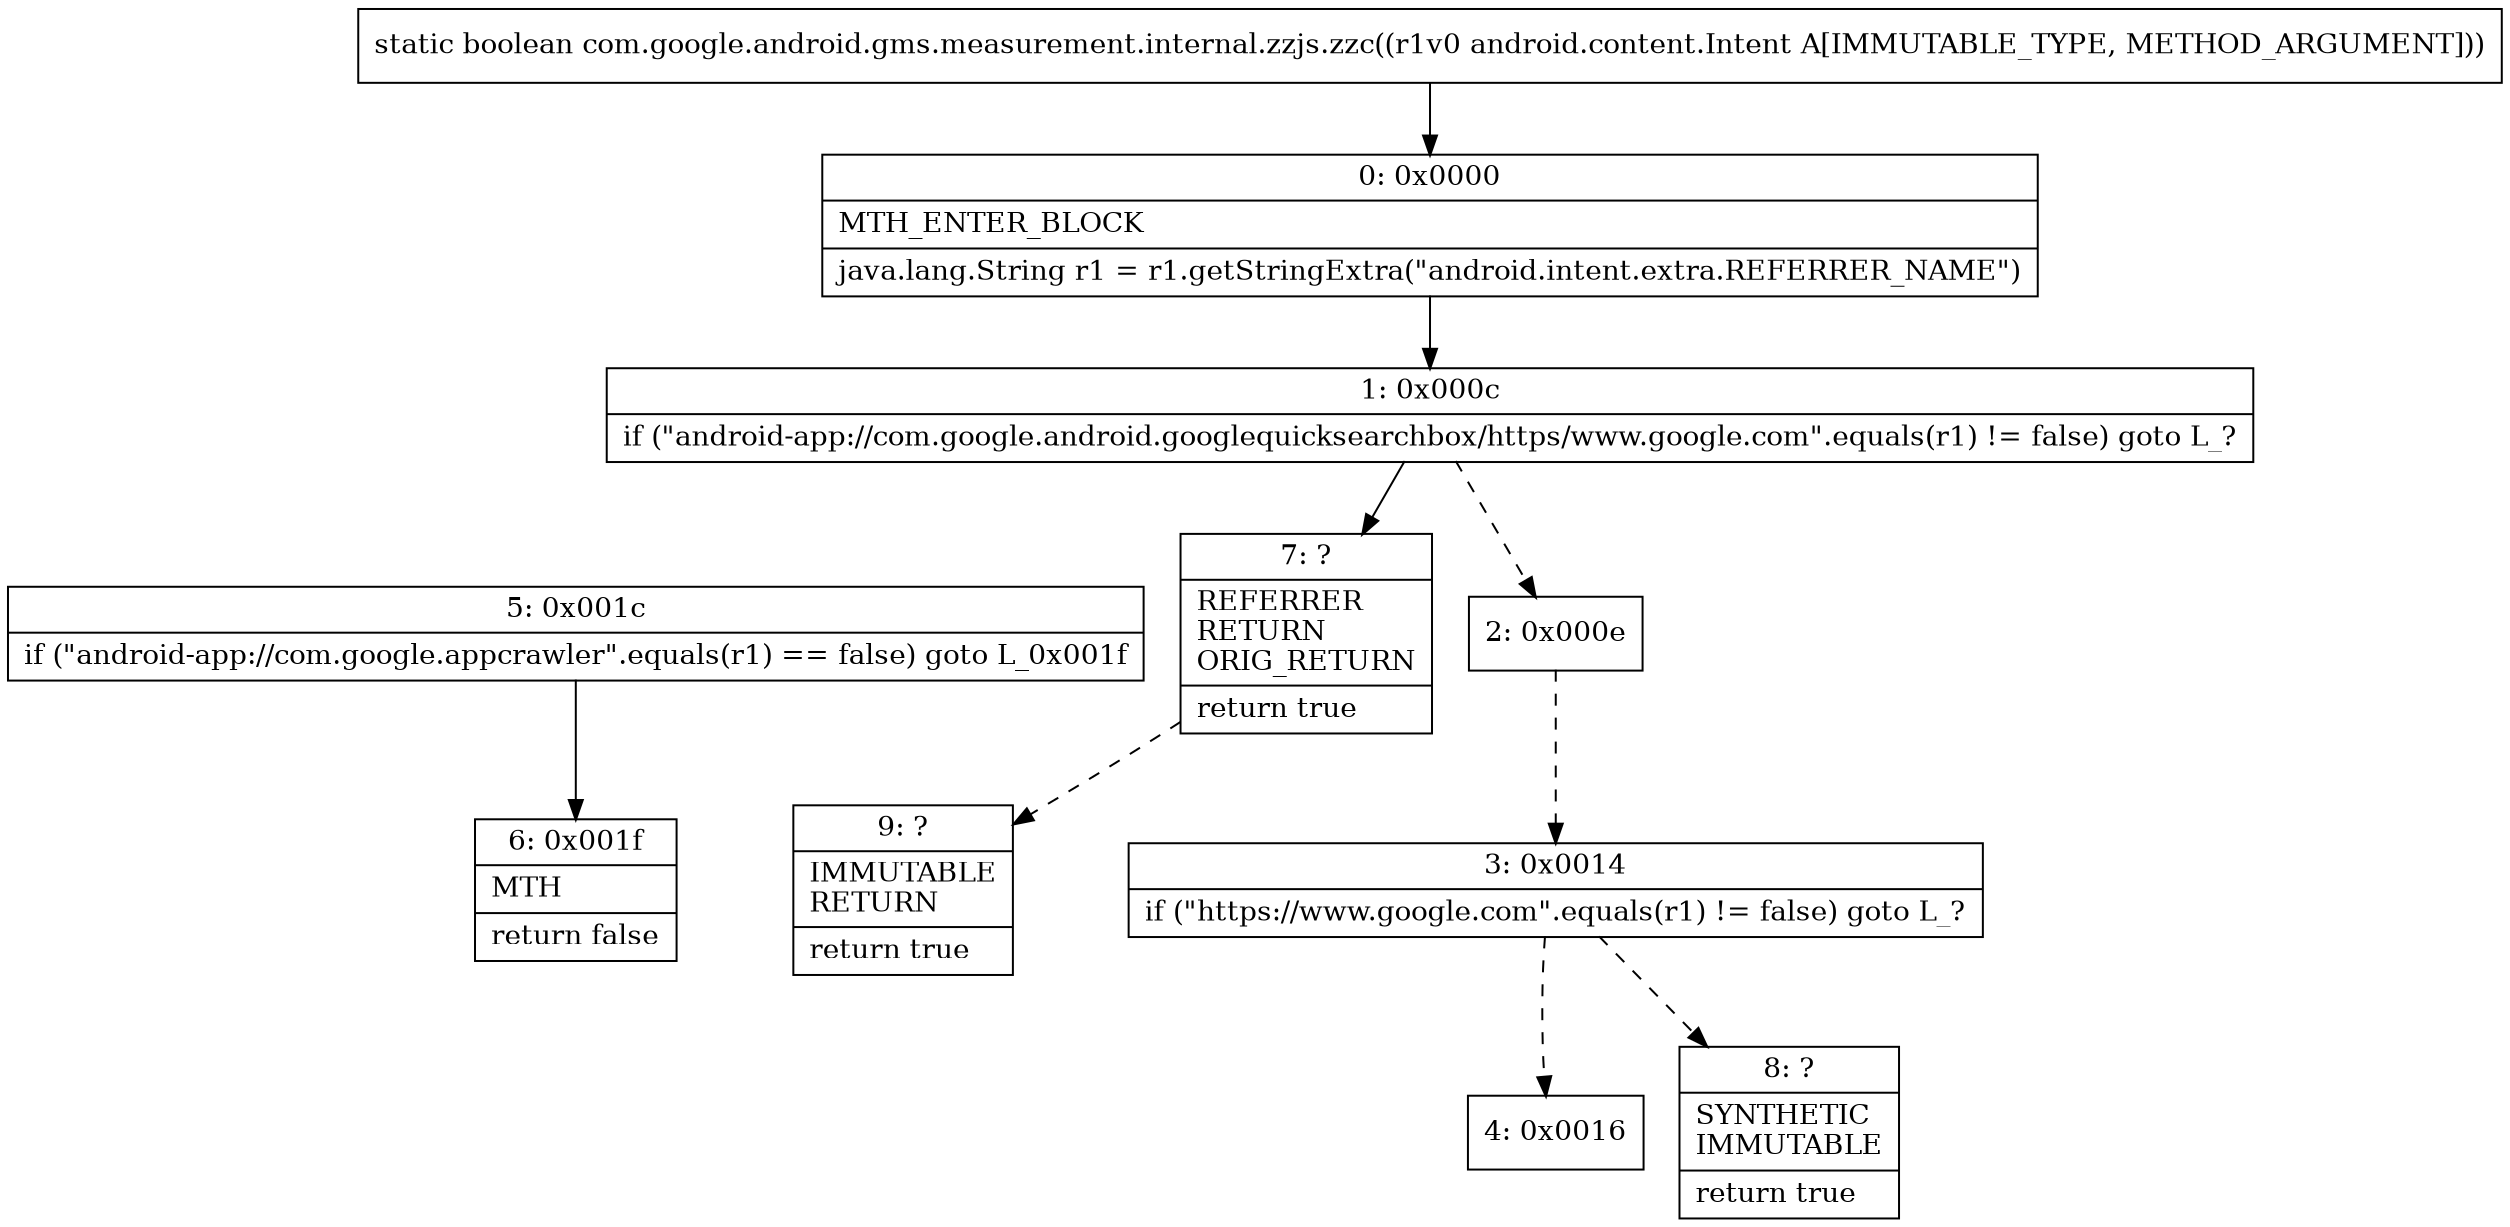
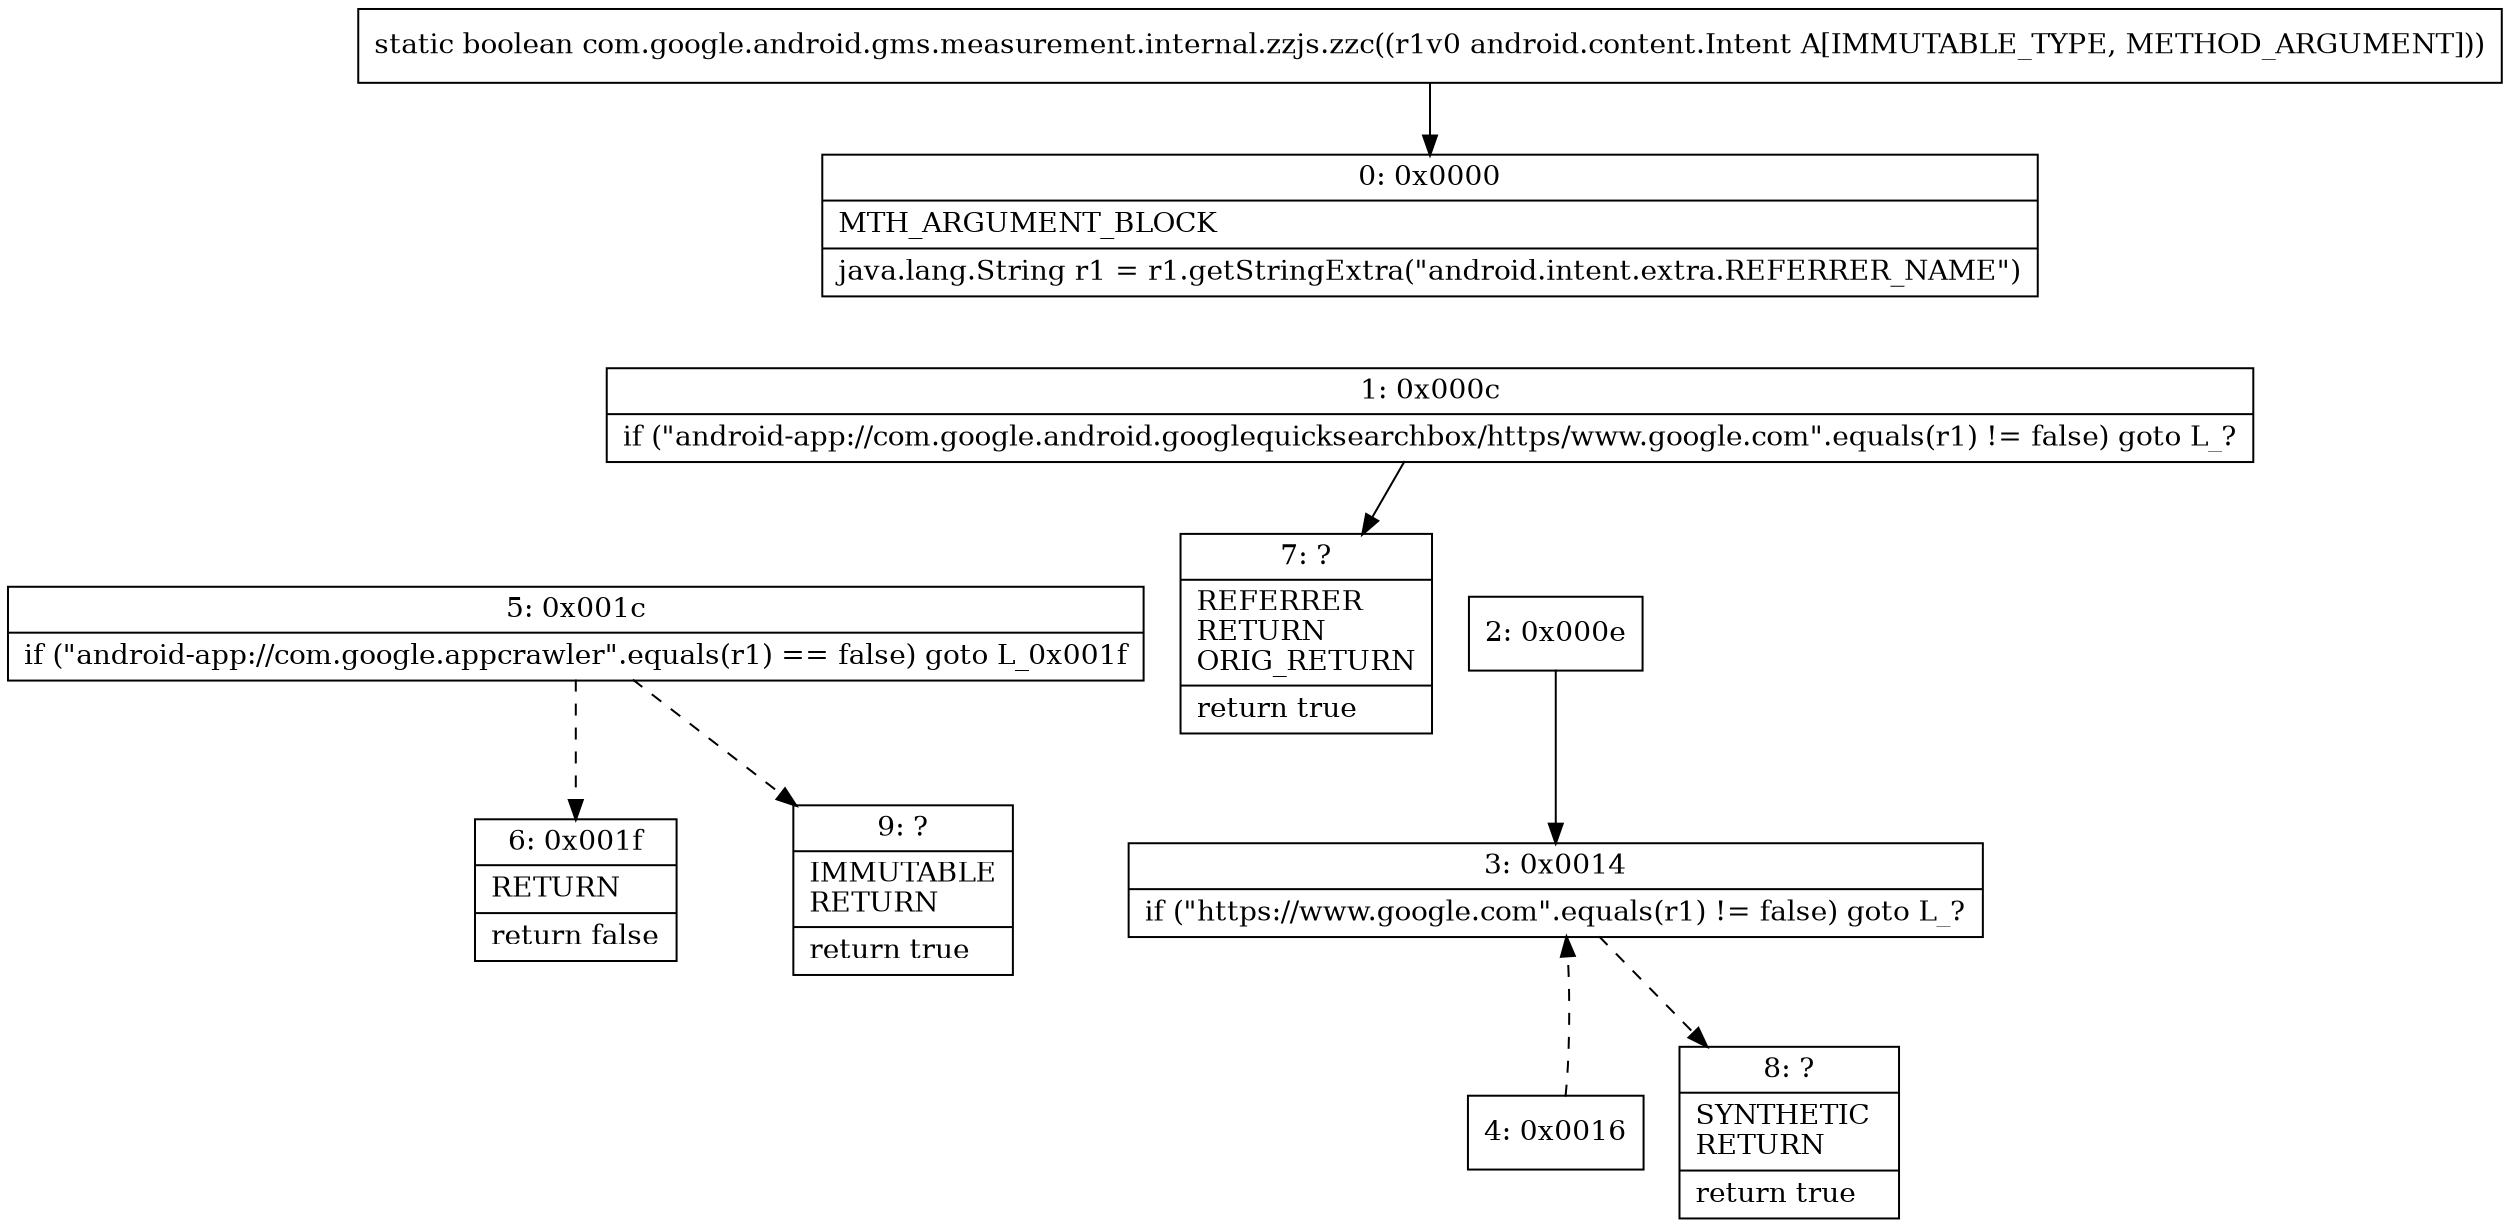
node "0: 0x0000": text "MTH_ENTER_BLOCK" -> "MTH_ARGUMENT_BLOCK"
edge "0: 0x0000" -> "1: 0x000c": removed
edge "1: 0x000c" -> "2: 0x000e": removed
edge "5: 0x001c" -> "6: 0x001f": style solid -> dashed
edge "2: 0x000e" -> "3: 0x0014": style dashed -> solid
edge "7: ?" -> "9: ?": now "5: 0x001c" -> "9: ?"
node "6: 0x001f": text "MTH" -> "RETURN"
edge "3: 0x0014" -> "4: 0x0016": reversed
node "8: ?": text "IMMUTABLE" -> "RETURN"
